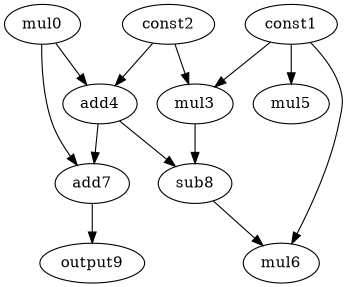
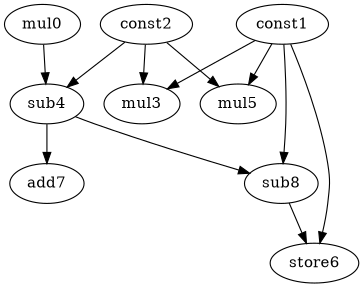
edge "const2" -> "mul5": added
edge "mul0" -> "add7": removed
node "add4": label "add4" -> "sub4"
edge "mul3" -> "sub8": now "const1" -> "sub8"
node "output9": removed
node "mul6": label "mul6" -> "store6"
